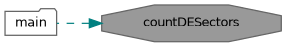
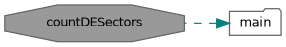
edge "main" -> "countDESectors": reversed
